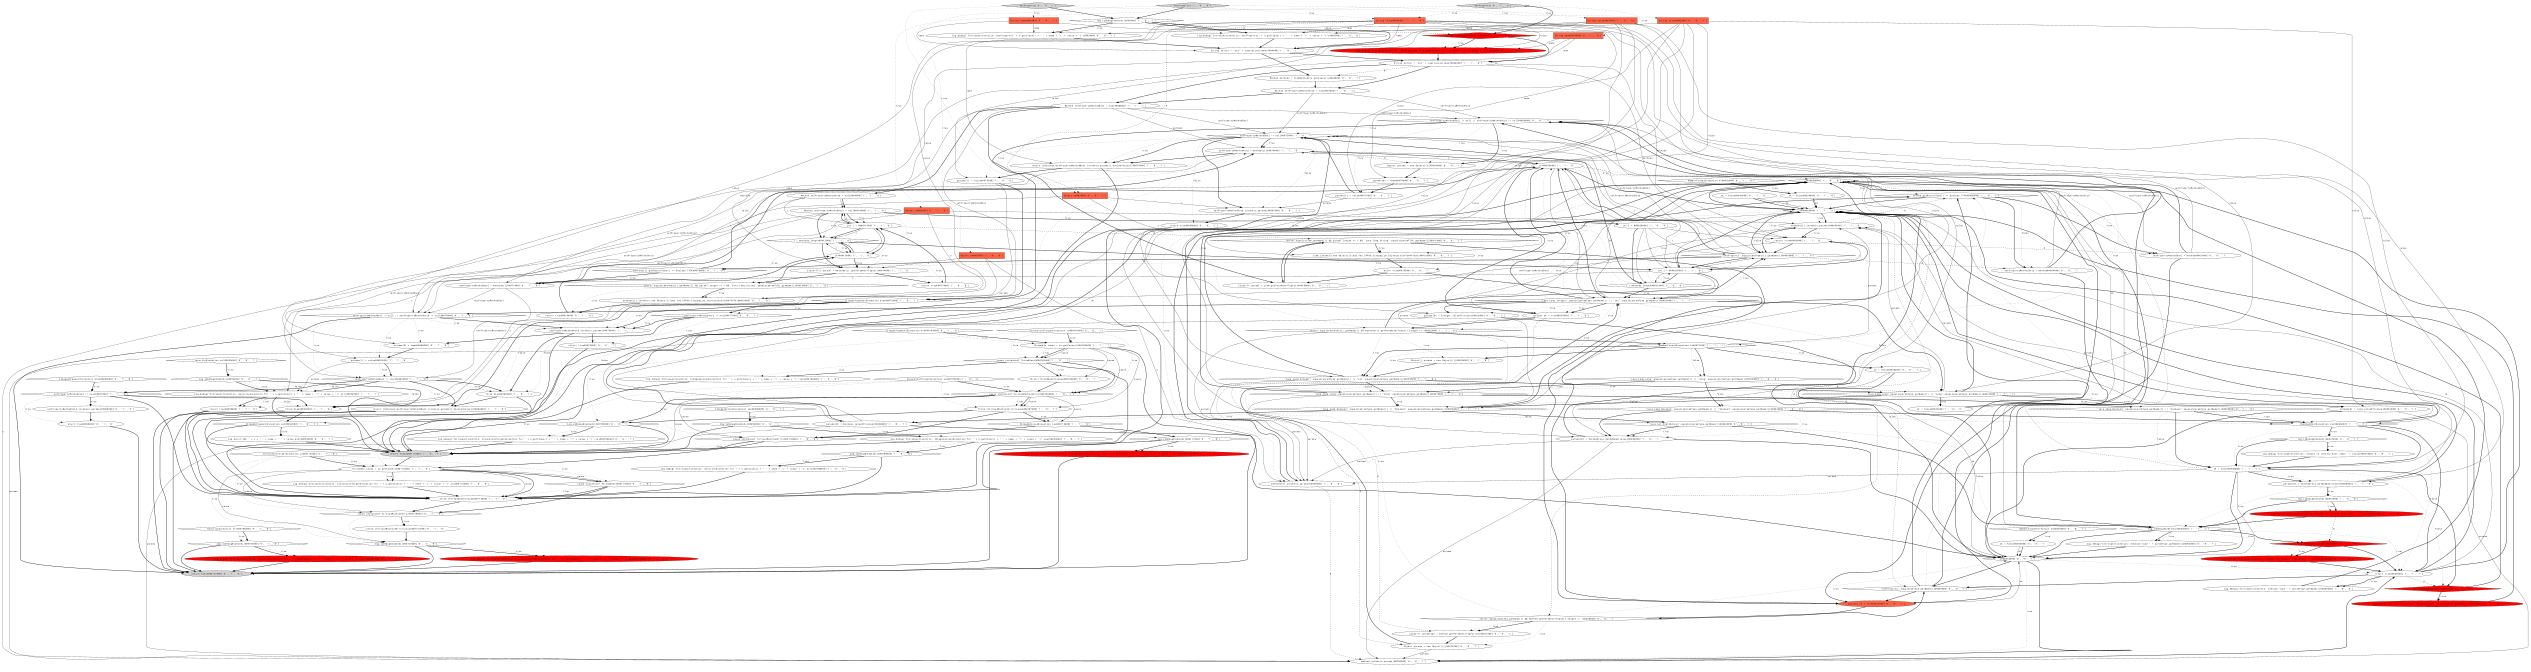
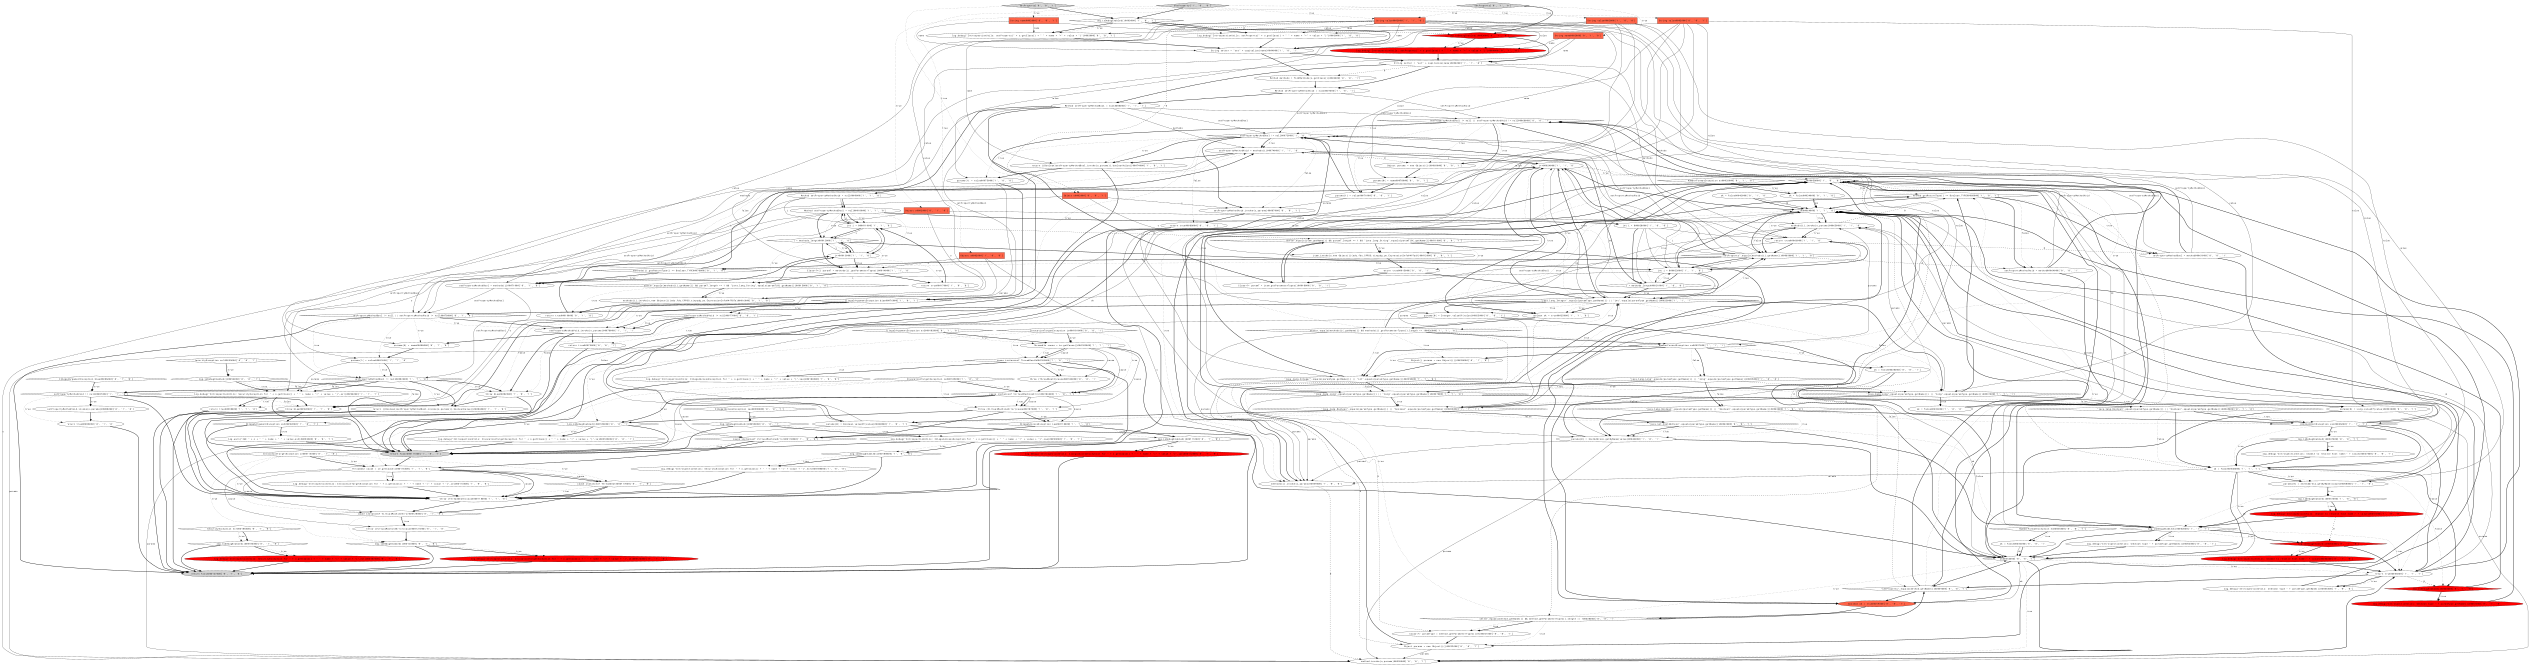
edge "ok@@@58@@@['1', '0', '0']" -> "ok@@@64@@@['1', '1', '0']": removed
edge "setPropertyMethodBool = method@@@61@@@['0', '0', '1']" -> "boolean ok = true@@@19@@@['0', '0', '1']": now "setPropertyMethodBool = method@@@61@@@['0', '0', '1']" -> "Object params = new Object((((@@@22@@@['0', '0', '1']"
edge "Throwable cause = ie.getCause()@@@116@@@['1', '1', '0']" -> "log.isDebugEnabled()@@@123@@@['0', '1', '0']": now "Throwable cause = ie.getCause()@@@116@@@['1', '1', '0']" -> "throw (VirtualMachineError)cause@@@121@@@['0', '1', '0']"
